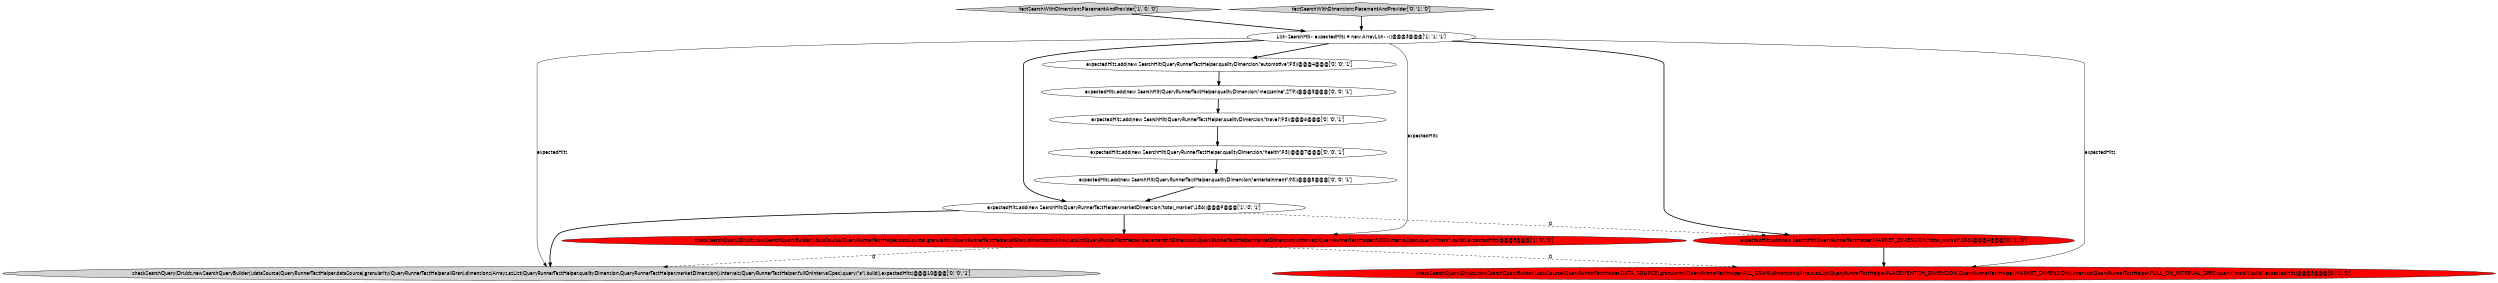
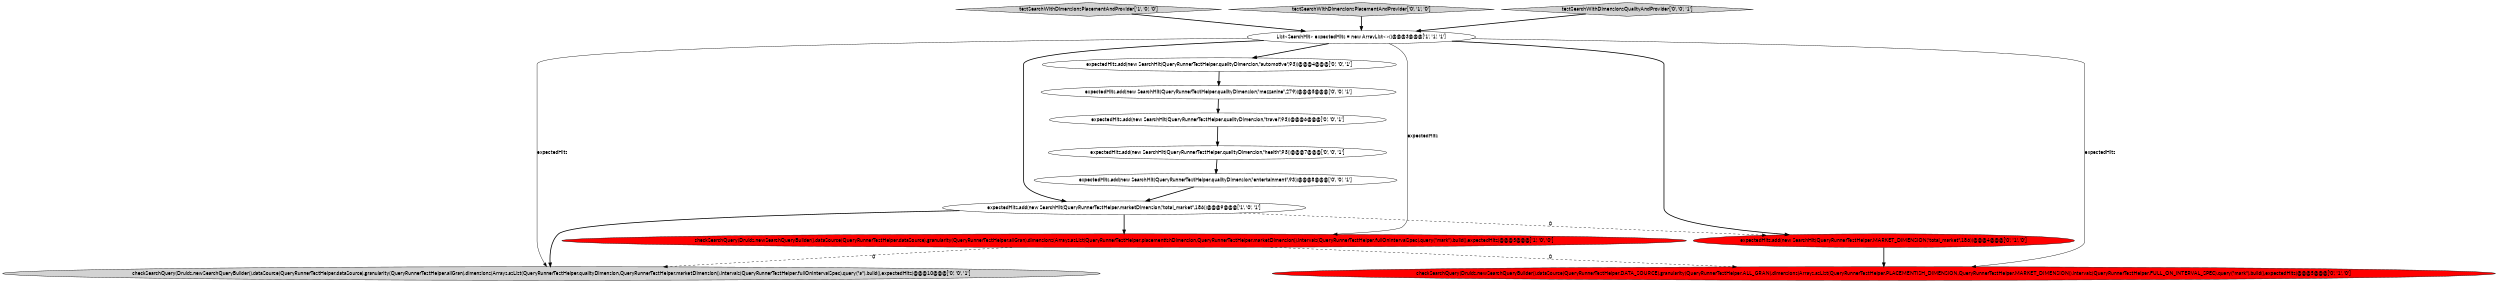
node "testSearchWithDimensionsQualityAndProvider['0', '0', '1']": added
